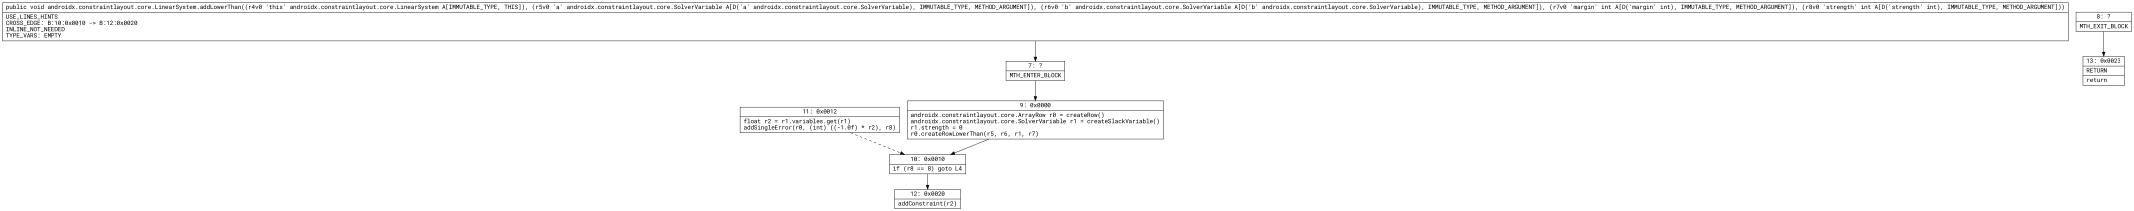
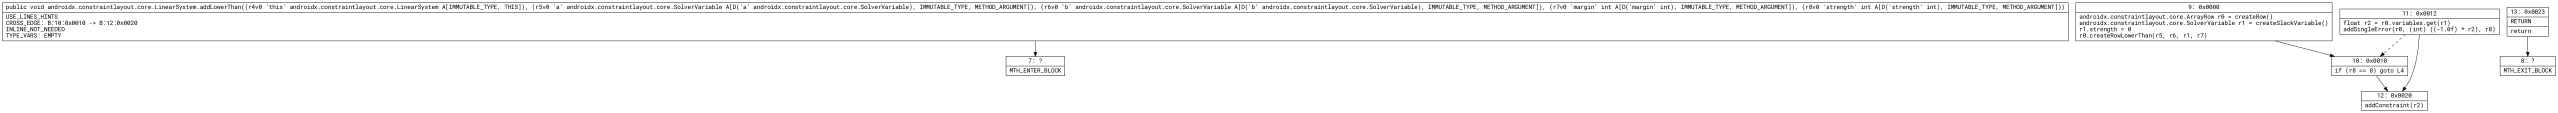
edge "8: ?" -> "13: 0x0023": reversed
edge "11: 0x0012" -> "12: 0x0020": added
edge "7: ?" -> "9: 0x0000": removed
node "11: 0x0012": text "float r2 = r1.variables.get(r1)" -> "float r2 = r0.variables.get(r1)"
